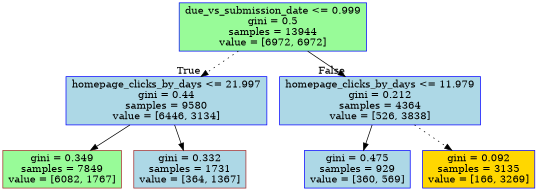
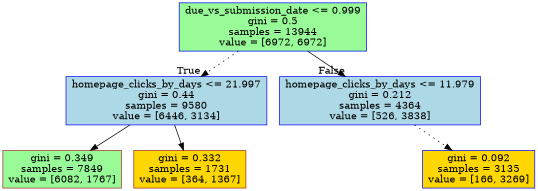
node "gini = 0.332 samples = 1731 value = [364, 1367]": fillcolor lightblue -> gold
node "gini = 0.475 samples = 929 value = [360, 569]": removed
